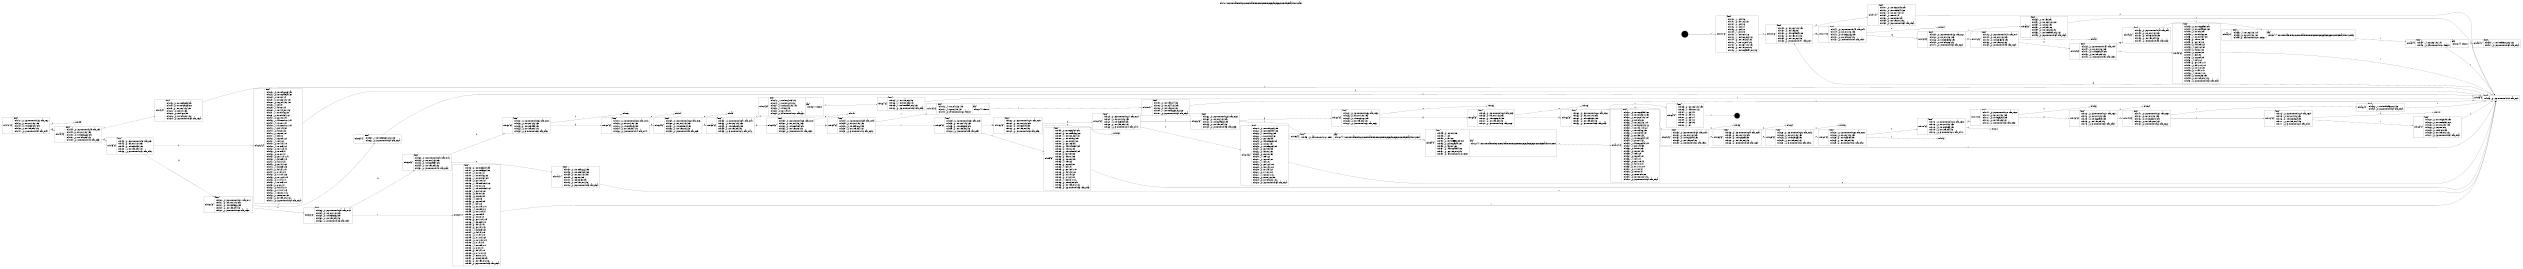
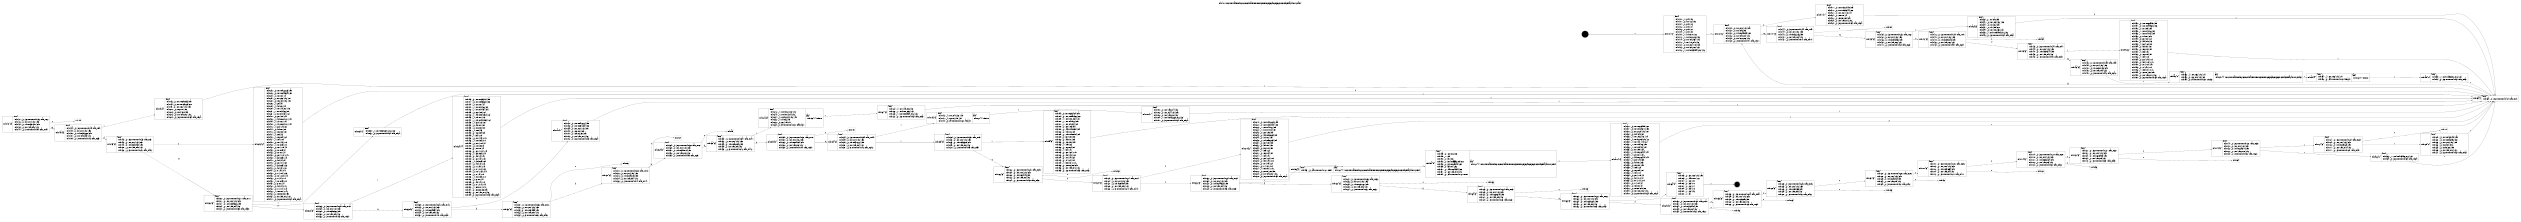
edge "0x401ab4 [9]" -> "0x401f6a [5]": now "0x401abd [12]" -> "0x401f6a [5]"
